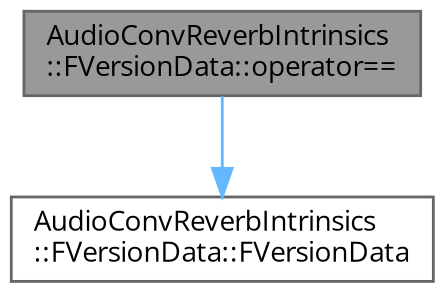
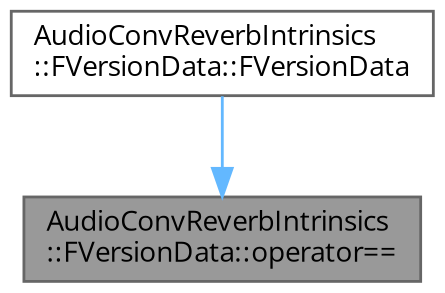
edge "AudioConvReverbIntrinsics ::FVersionData::operator==" -> "AudioConvReverbIntrinsics ::FVersionData::FVersionData": reversed
